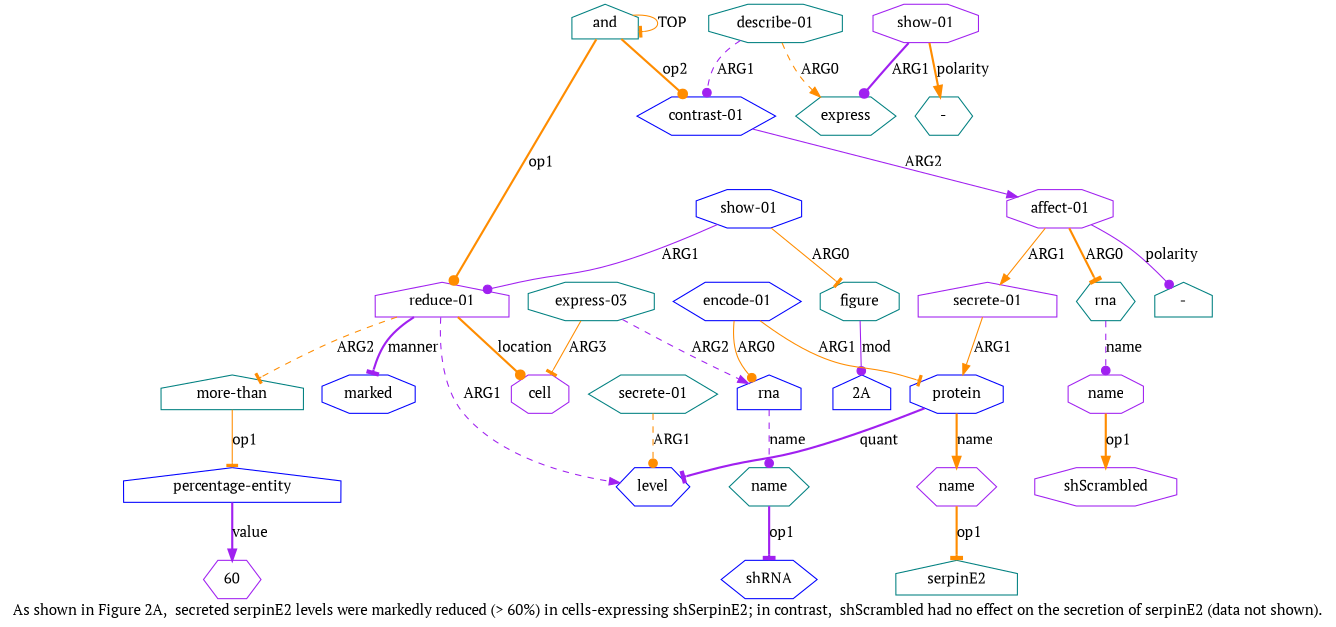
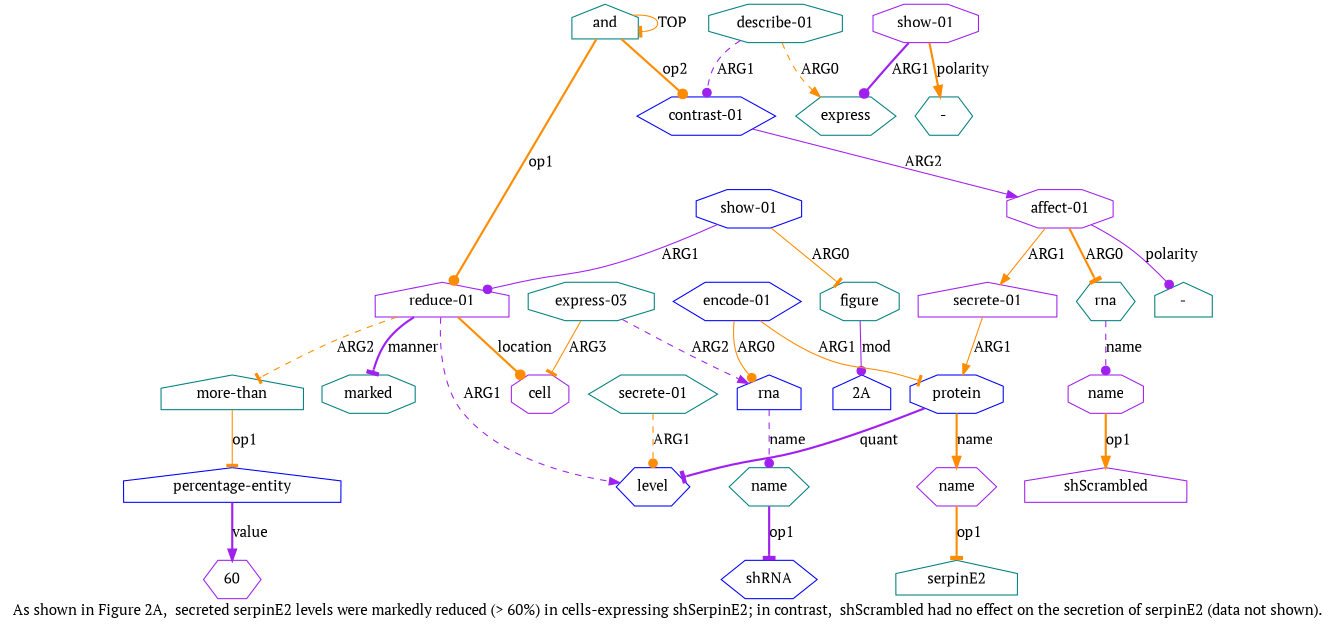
node "marked": color blue -> teal
node "shScrambled": shape octagon -> house
